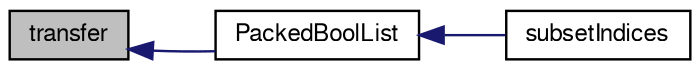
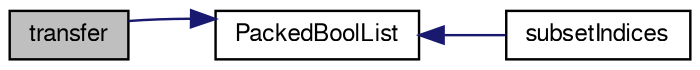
edge "PackedBoolList" -> "transfer": reversed
